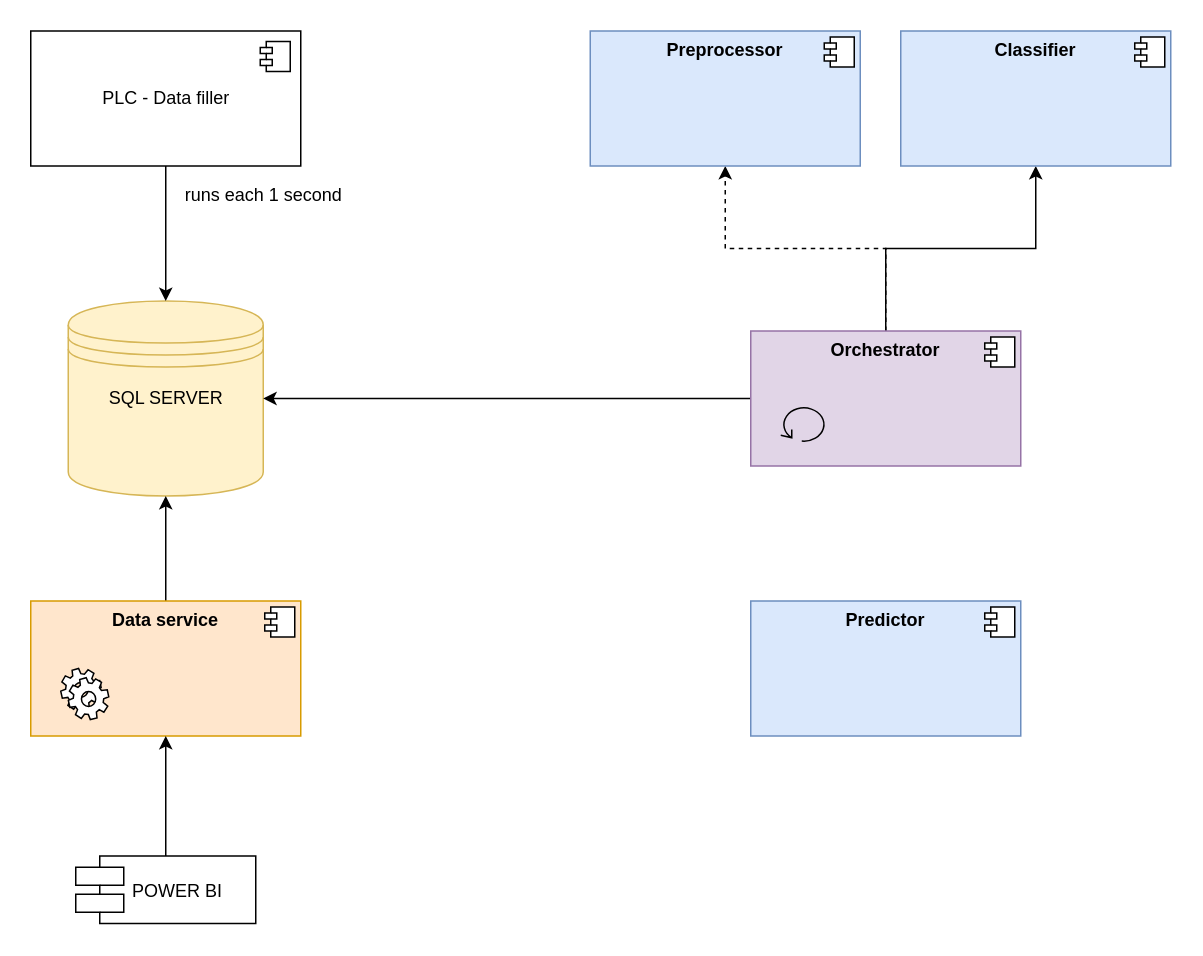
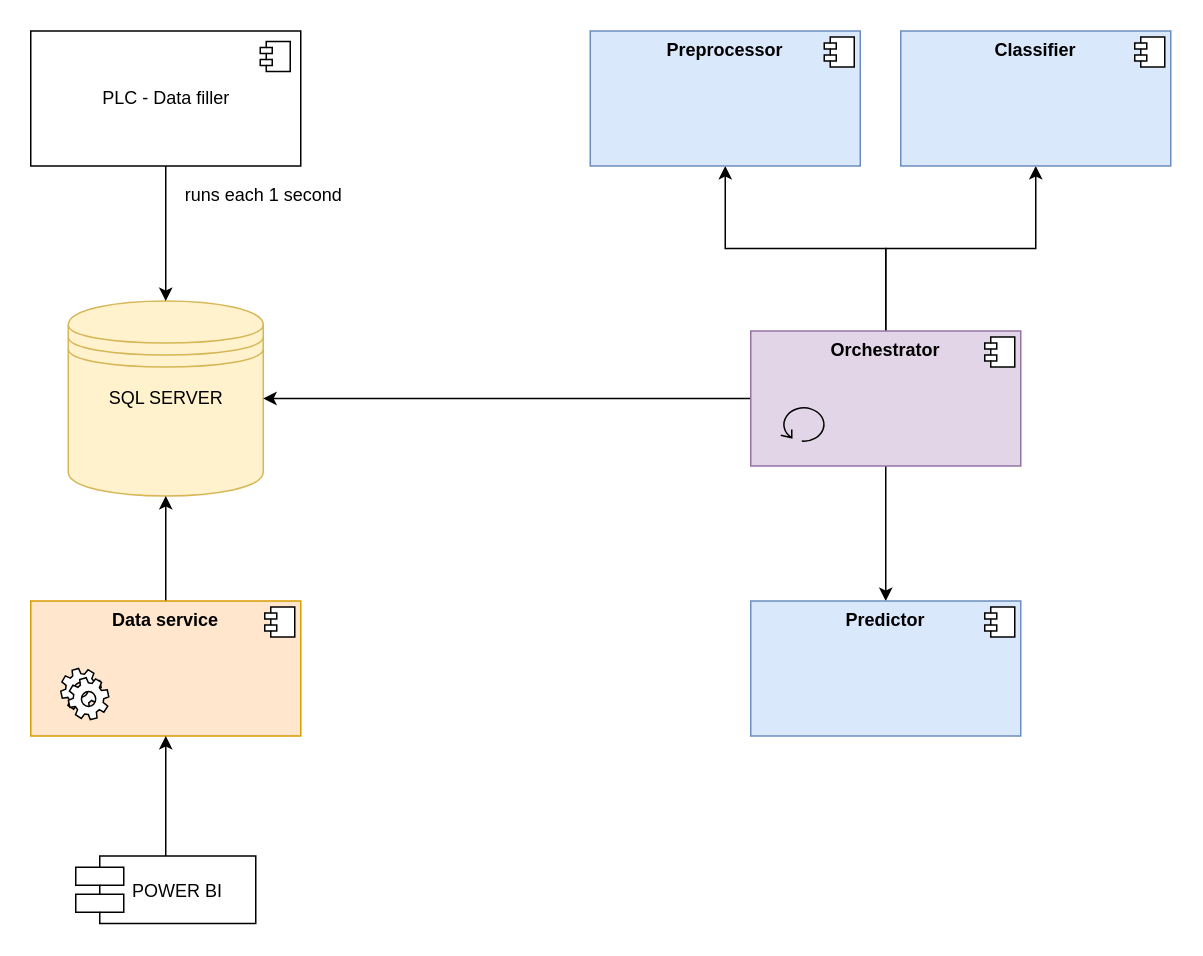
edge "Orchestrator" -> "Preprocessor": style dashed -> solid
edge "Orchestrator" -> "Predictor": added
